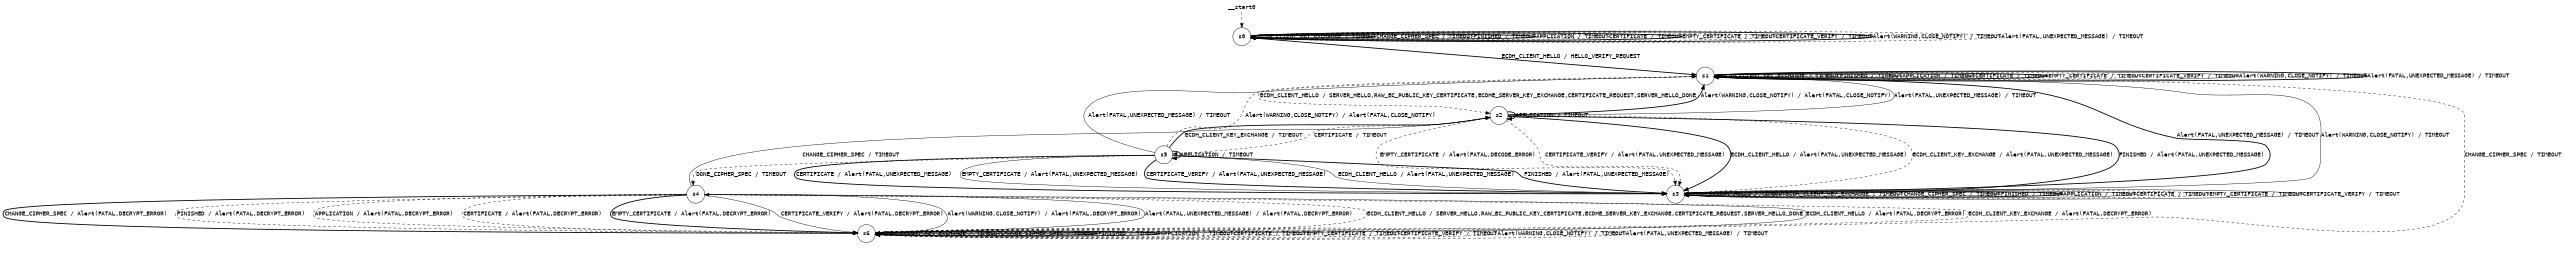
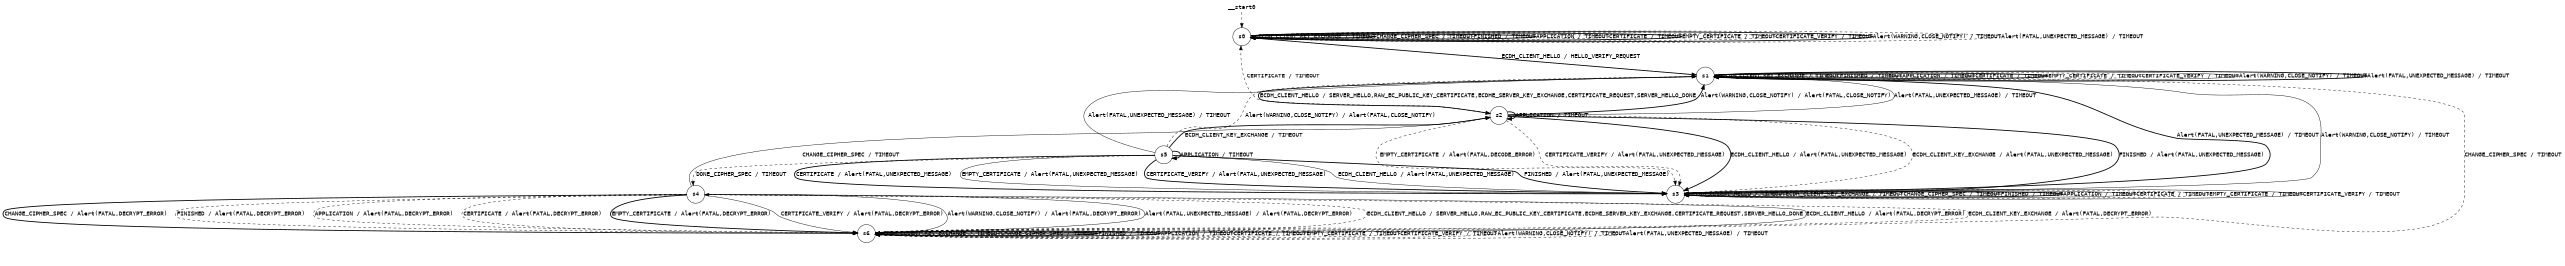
edge "s1" -> "s2": style dashed -> bold
edge "s2" -> "s5": now "s2" -> "s0"
